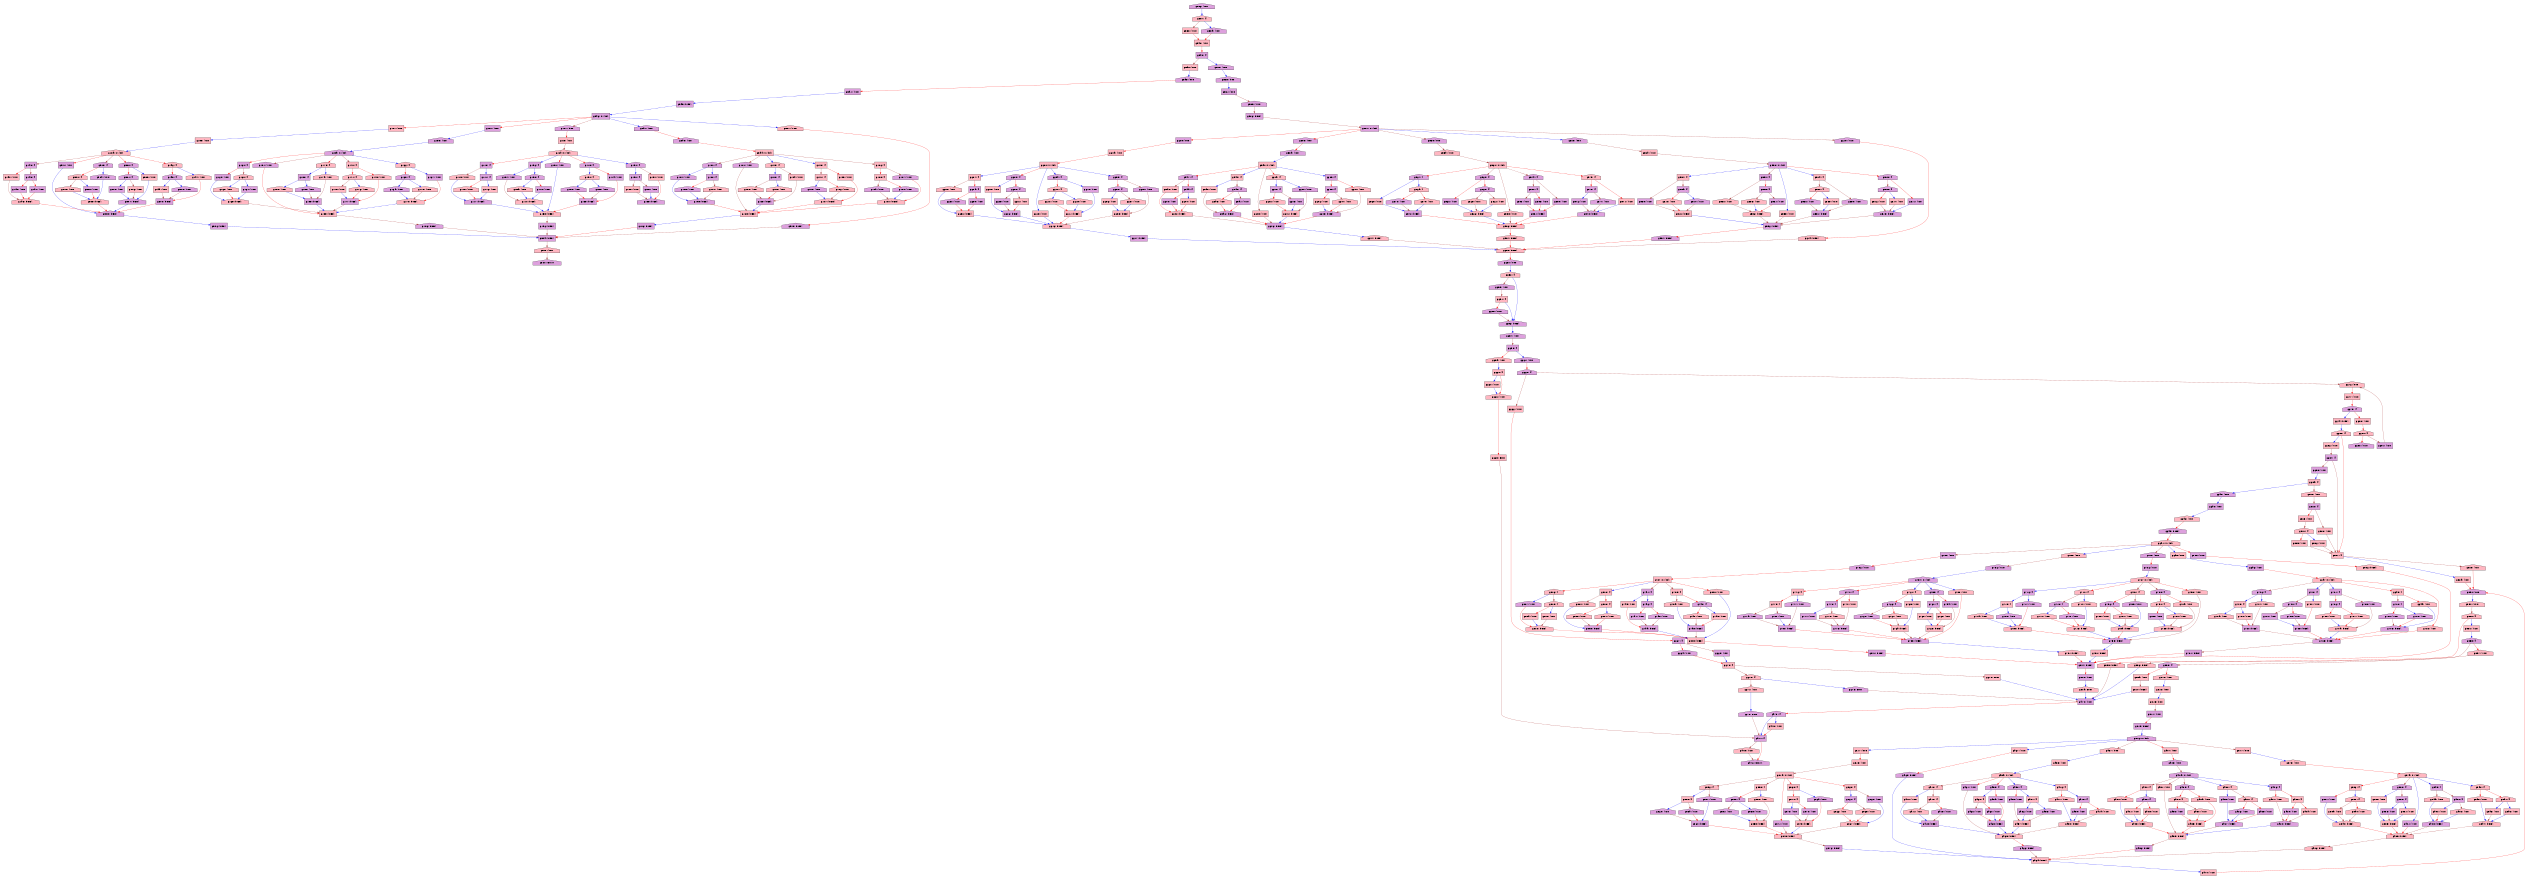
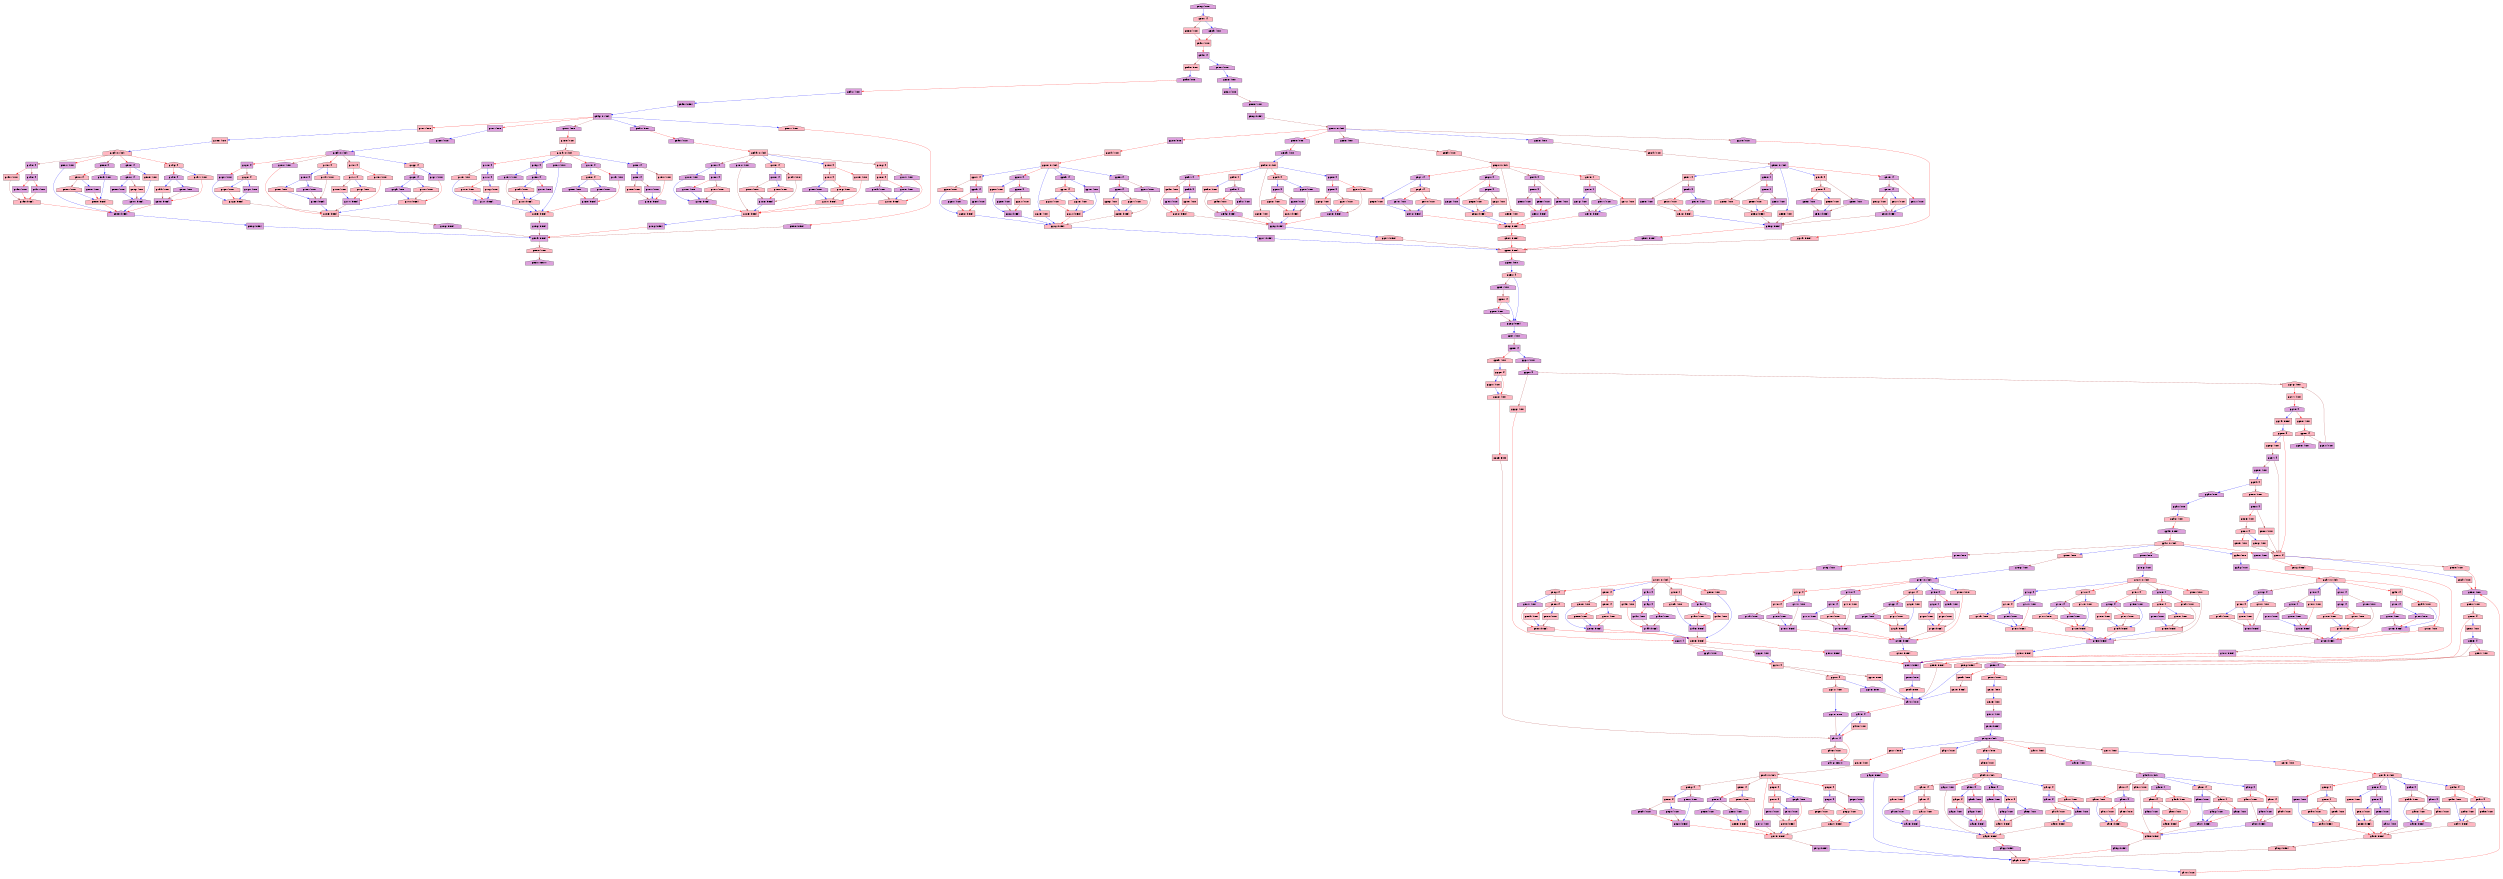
edge "6803: instr" -> "6805: break": color brown -> blue
edge "6947: instr" -> "6951: break": now "6947: instr" -> "6950: instr"
